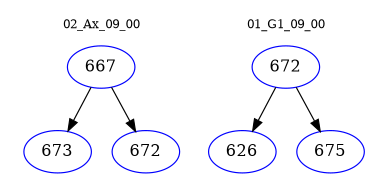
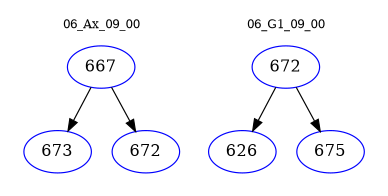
cluster "02_Ax_09_00": label "02_Ax_09_00" -> "06_Ax_09_00"
cluster "01_G1_09_00": label "01_G1_09_00" -> "06_G1_09_00"
